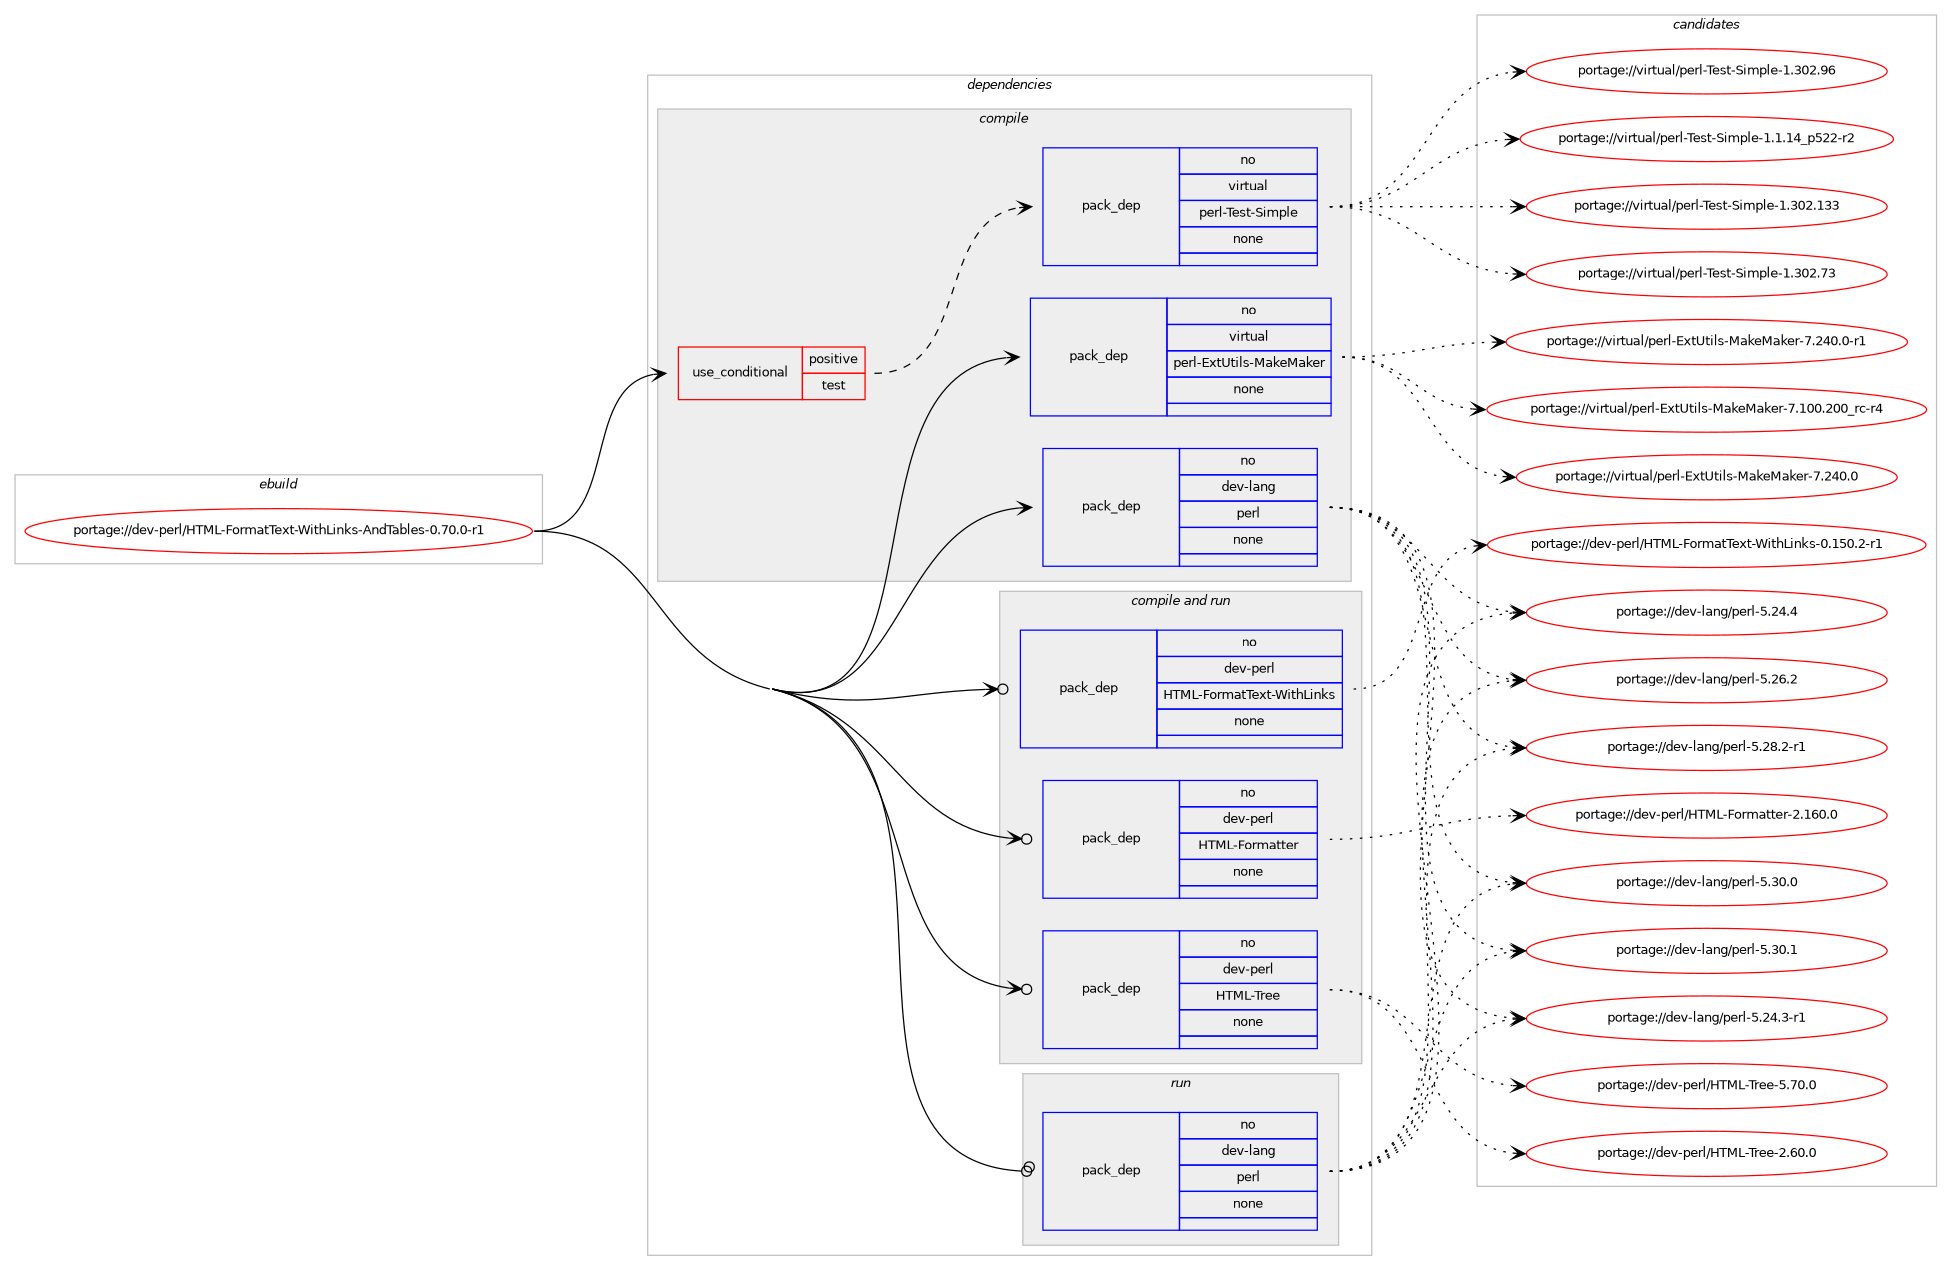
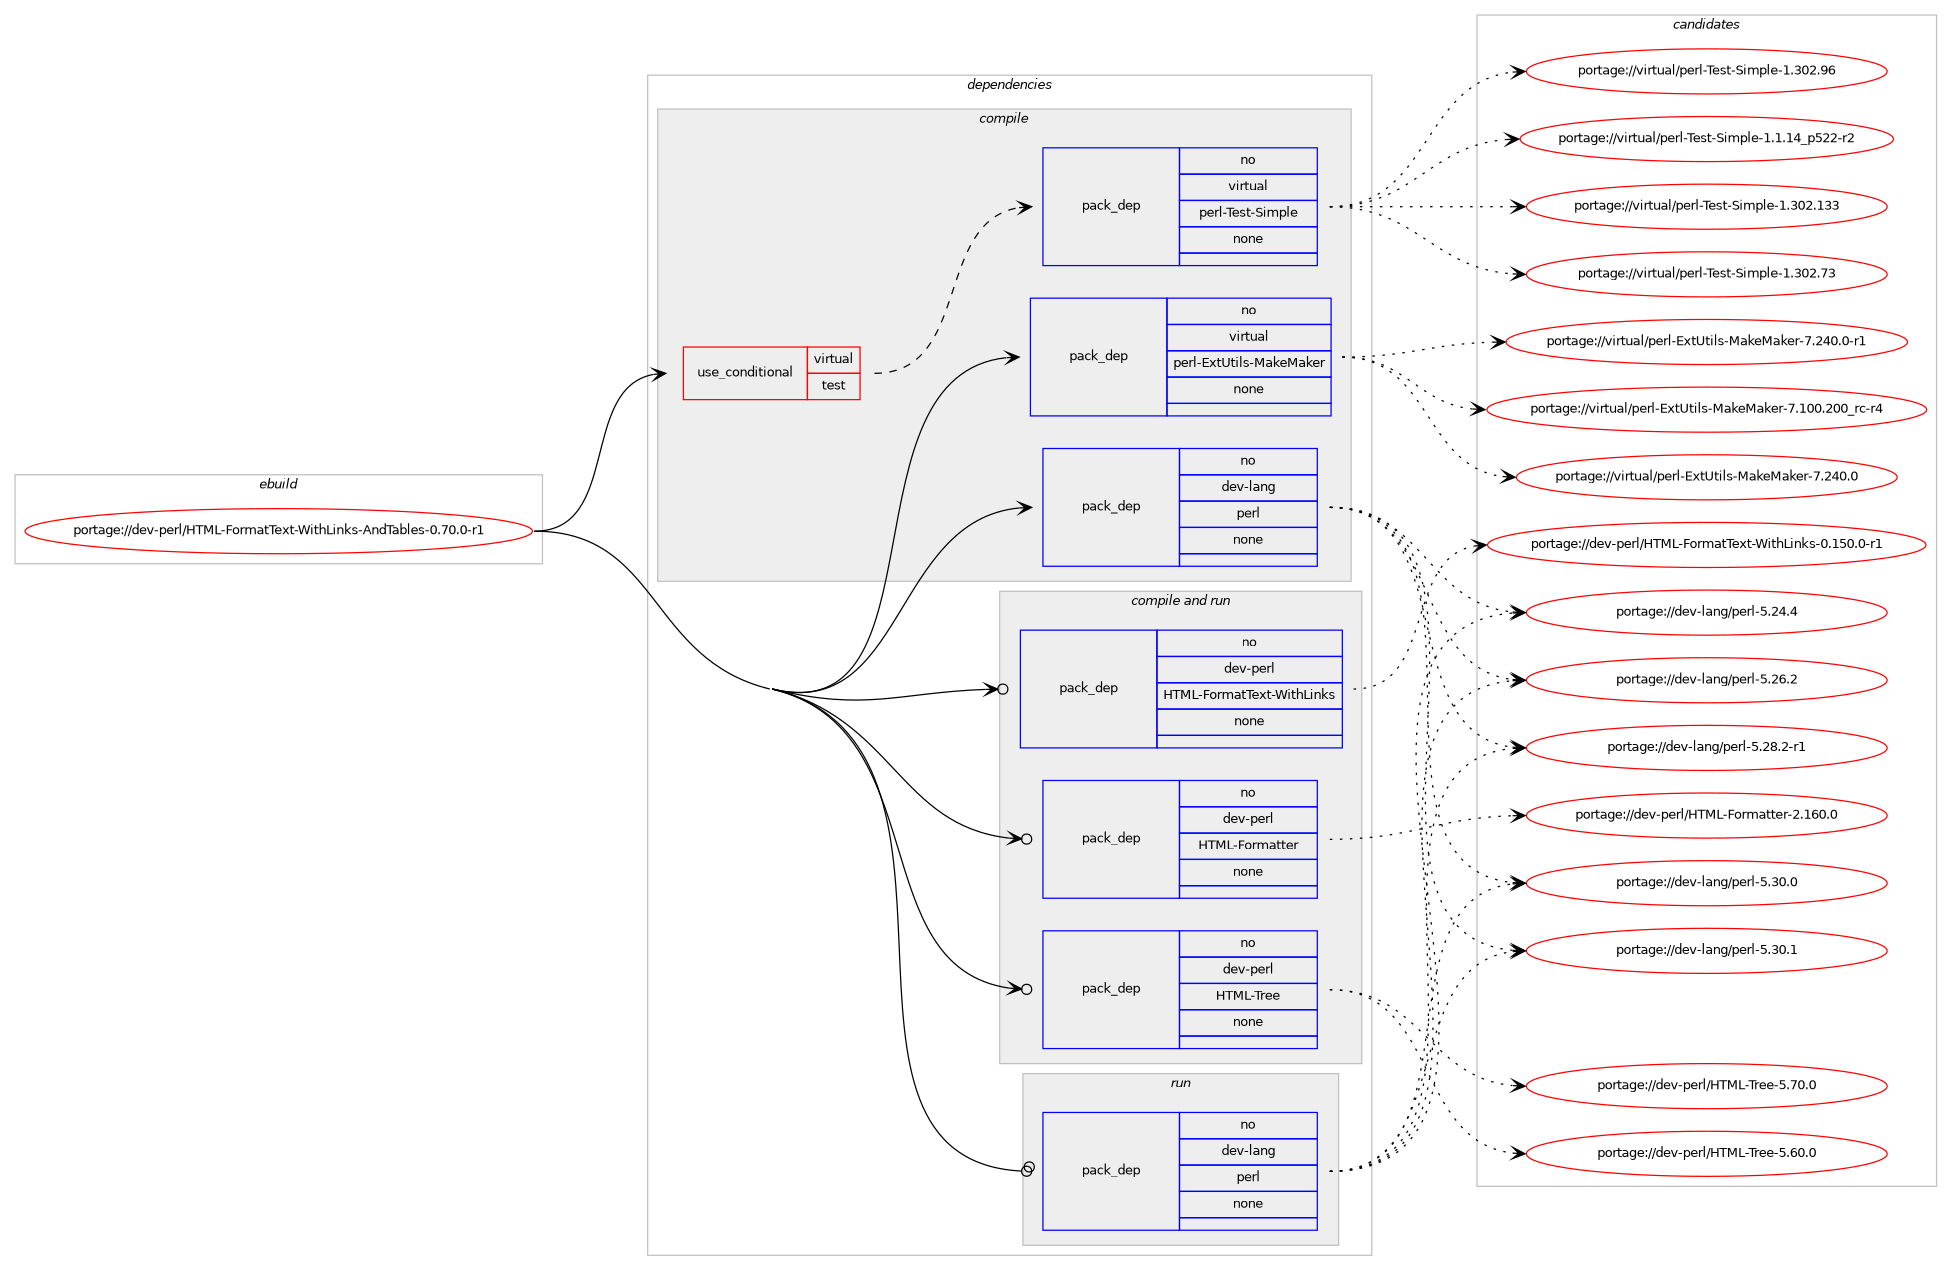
node "use_conditional": text "positive" -> "virtual"
node "portage://dev-perl/HTML-FormatText-WithLinks-0.150.2-r1": label "portage://dev-perl/HTML-FormatText-WithLinks-0.150.2-r1" -> "portage://dev-perl/HTML-FormatText-WithLinks-0.150.0-r1"
node "portage://dev-lang/perl-5.24.3-r1": removed
node "portage://dev-perl/HTML-Tree-2.60.0": label "portage://dev-perl/HTML-Tree-2.60.0" -> "portage://dev-perl/HTML-Tree-5.60.0"
